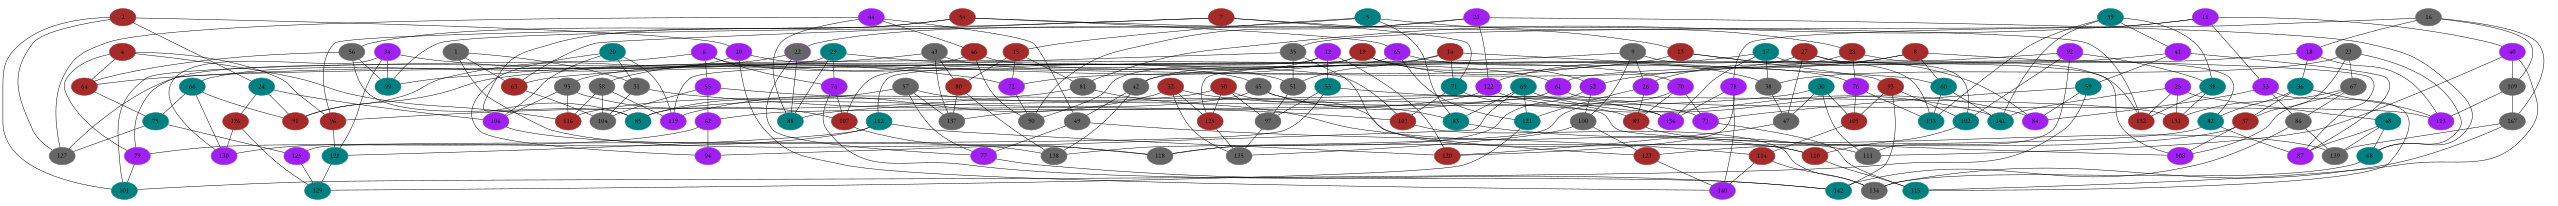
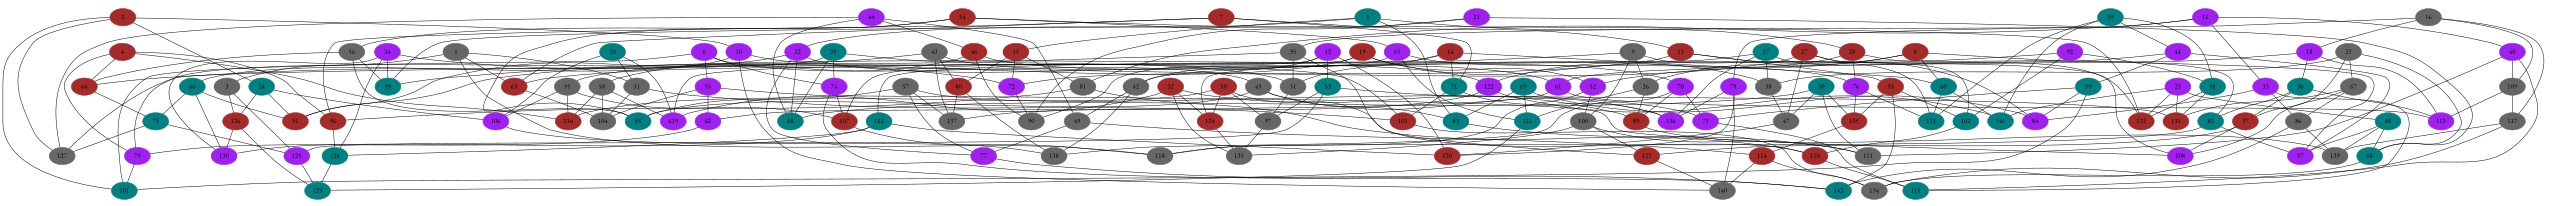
edge "21" -- "122": now "22" -- "122"
node "22": fillcolor gray40 -> purple
node "3": added
node "26": fillcolor purple -> gray40
node "119": label "119" -> "619"
node "167": label "167" -> "117"
edge "92" -- "111": now "100" -- "111"
node "94": removed
node "140": fillcolor purple -> gray40
